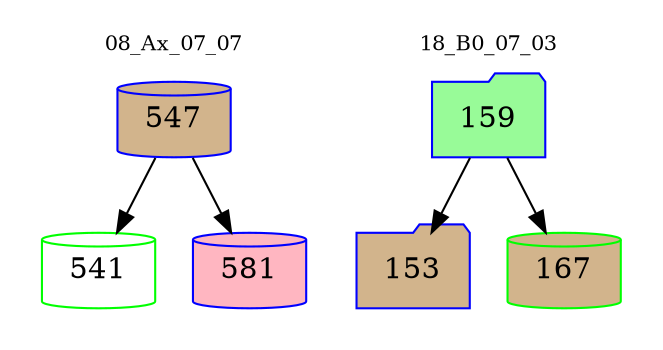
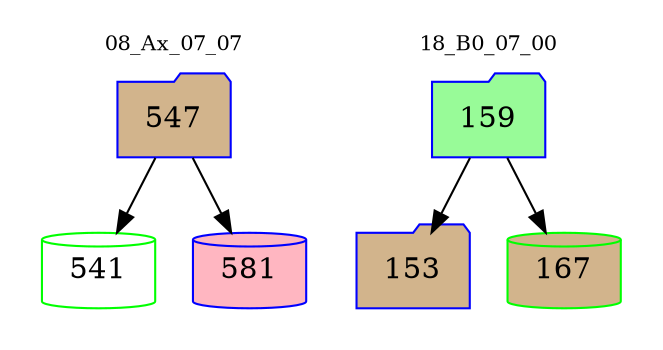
cluster "18_B0_07_03": label "18_B0_07_03" -> "18_B0_07_00"
node "547": shape cylinder -> folder
